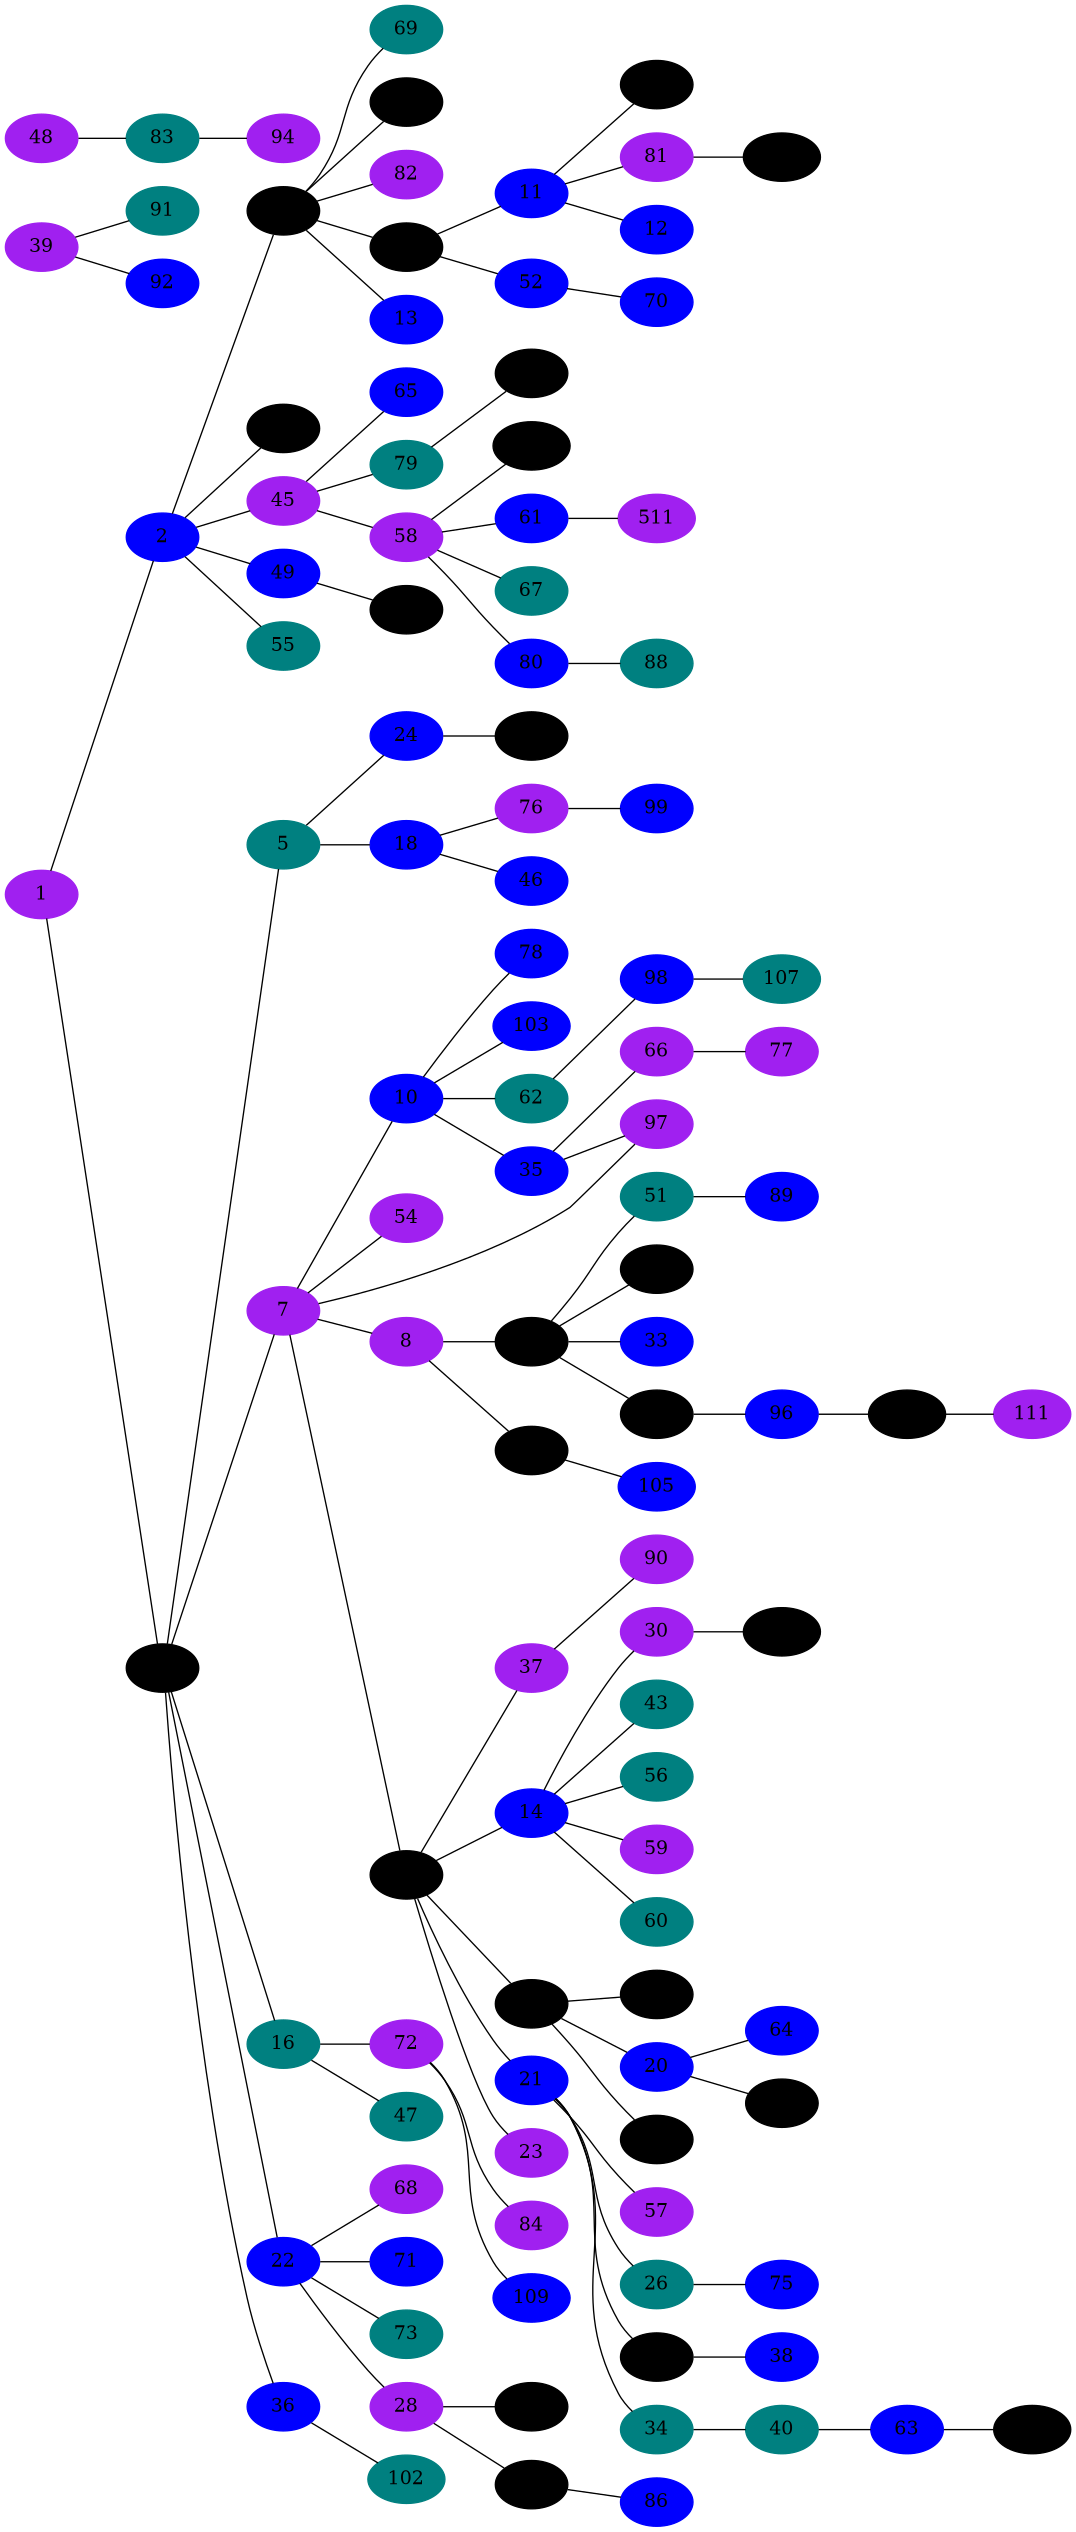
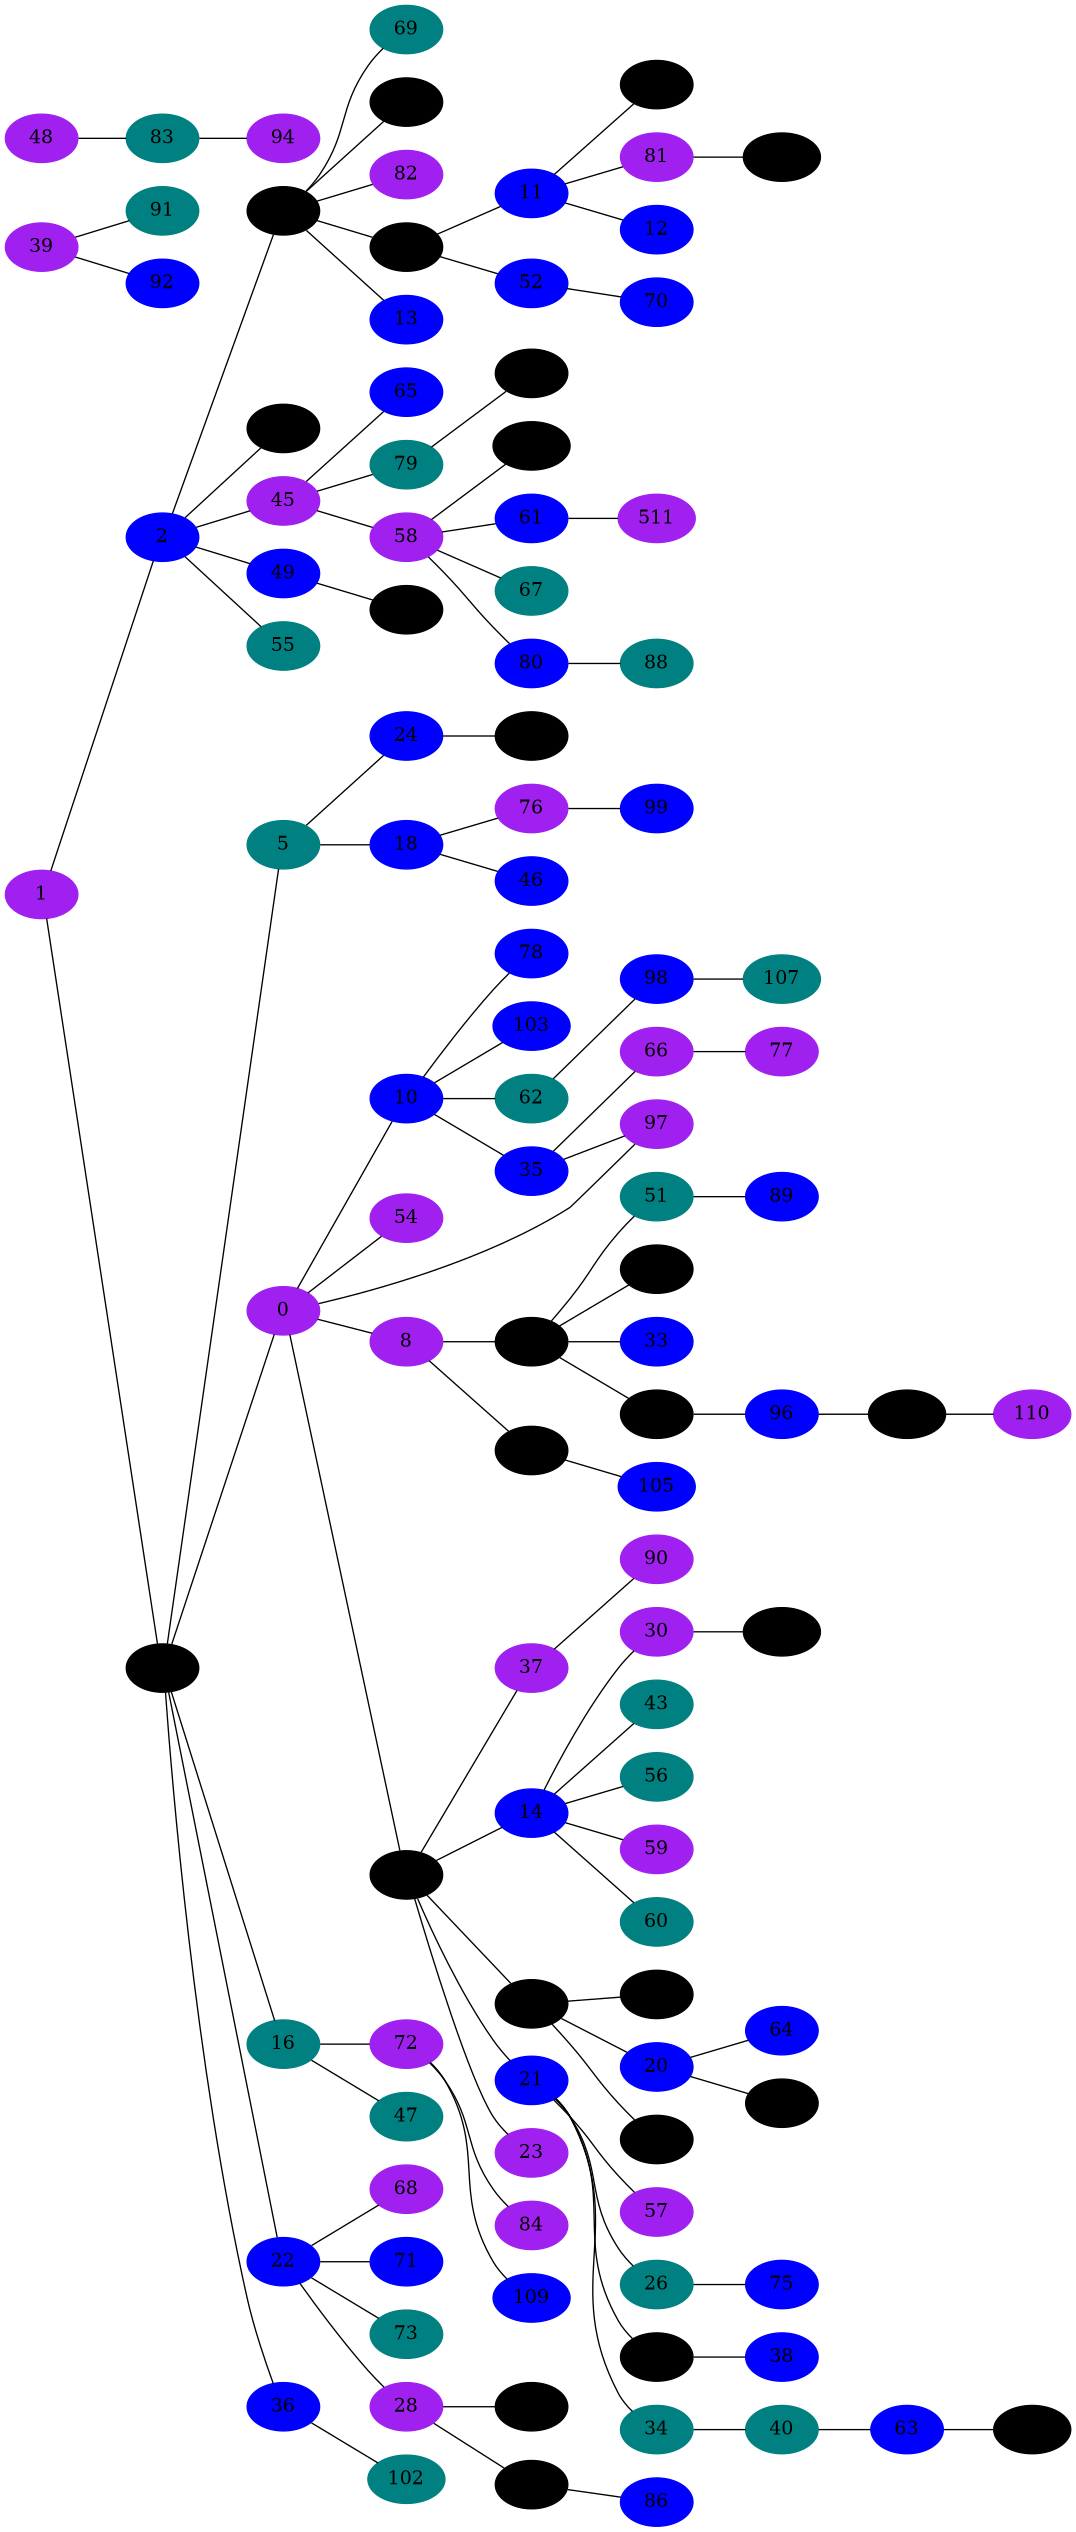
node "7": label "7" -> "0"
node "111": label "111" -> "110"
